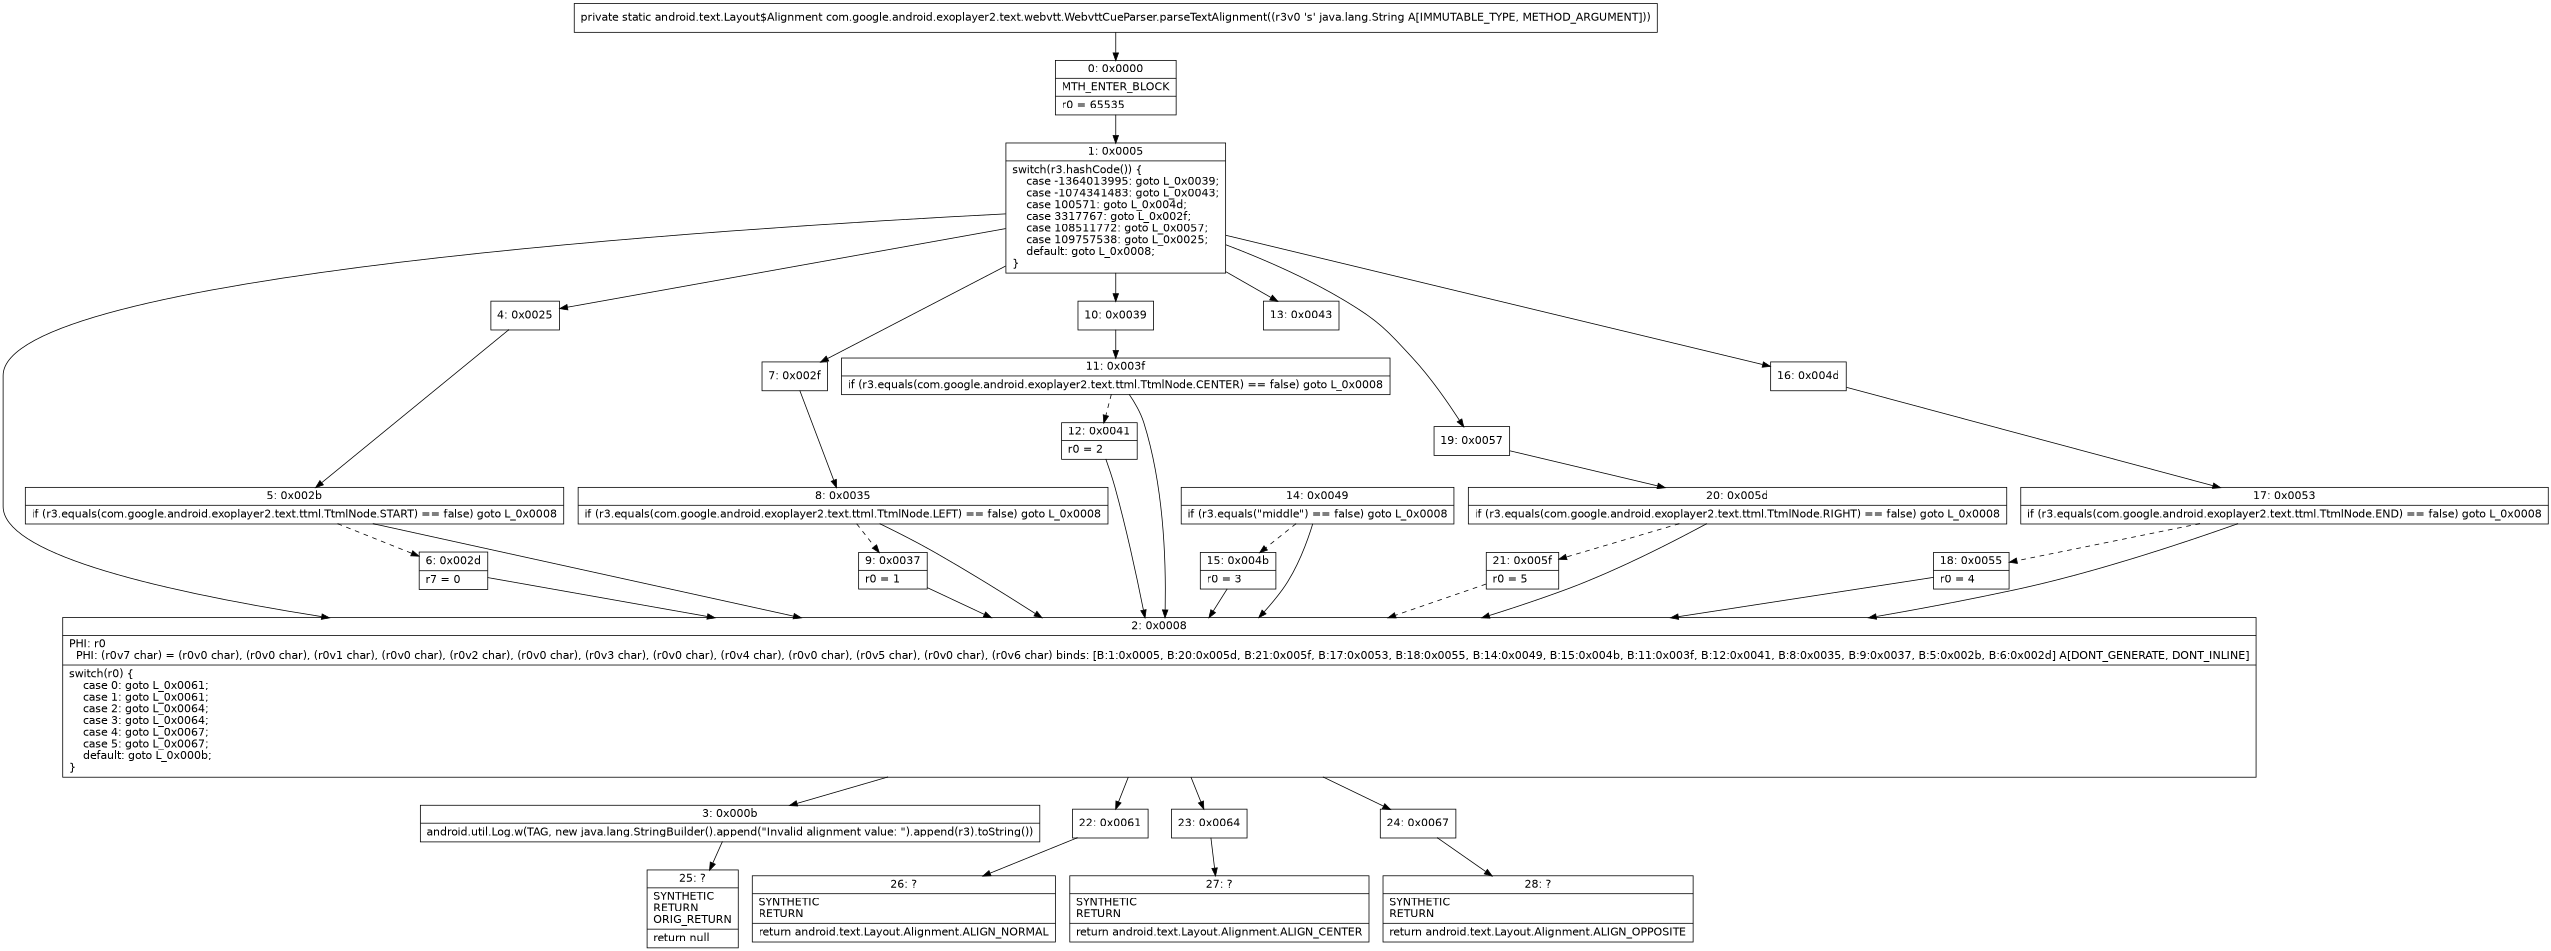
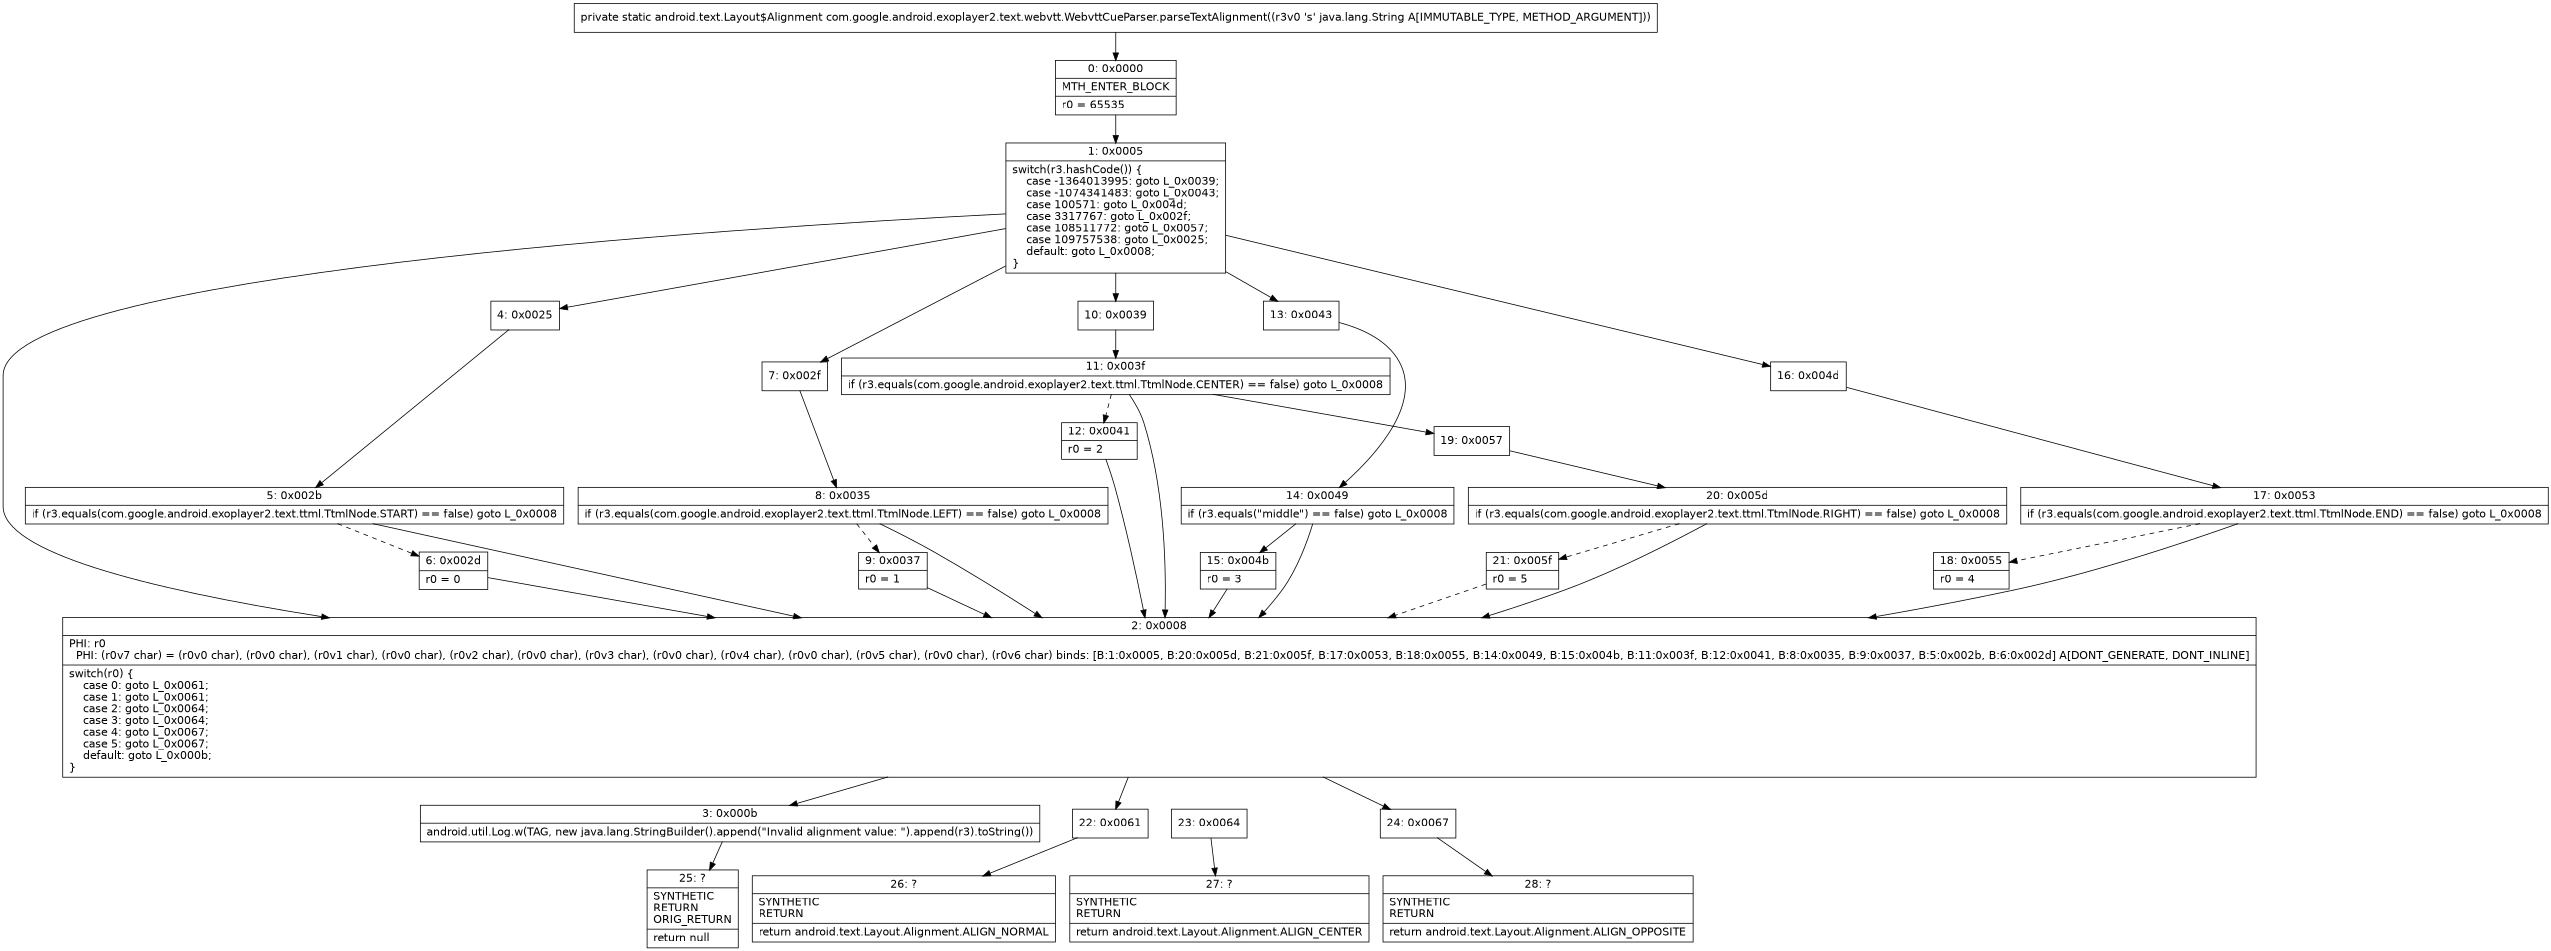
edge "1: 0x0005" -> "19: 0x0057": now "11: 0x003f" -> "19: 0x0057"
edge "13: 0x0043" -> "14: 0x0049": added
edge "14: 0x0049" -> "15: 0x004b": style dashed -> solid
node "6: 0x002d": text "r7 = 0" -> "r0 = 0"
edge "18: 0x0055" -> "2: 0x0008": removed
edge "2: 0x0008" -> "23: 0x0064": removed
